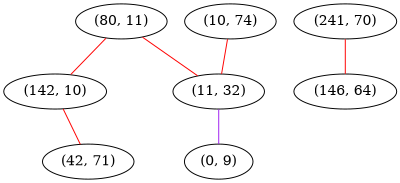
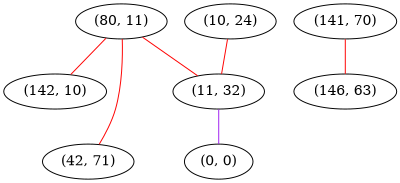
node "(10, 74)": label "(10, 74)" -> "(10, 24)"
node "(241, 70)": label "(241, 70)" -> "(141, 70)"
node "(146, 64)": label "(146, 64)" -> "(146, 63)"
edge "(142, 10)" -- "(42, 71)": now "(80, 11)" -- "(42, 71)"
node "(0, 9)": label "(0, 9)" -> "(0, 0)"
